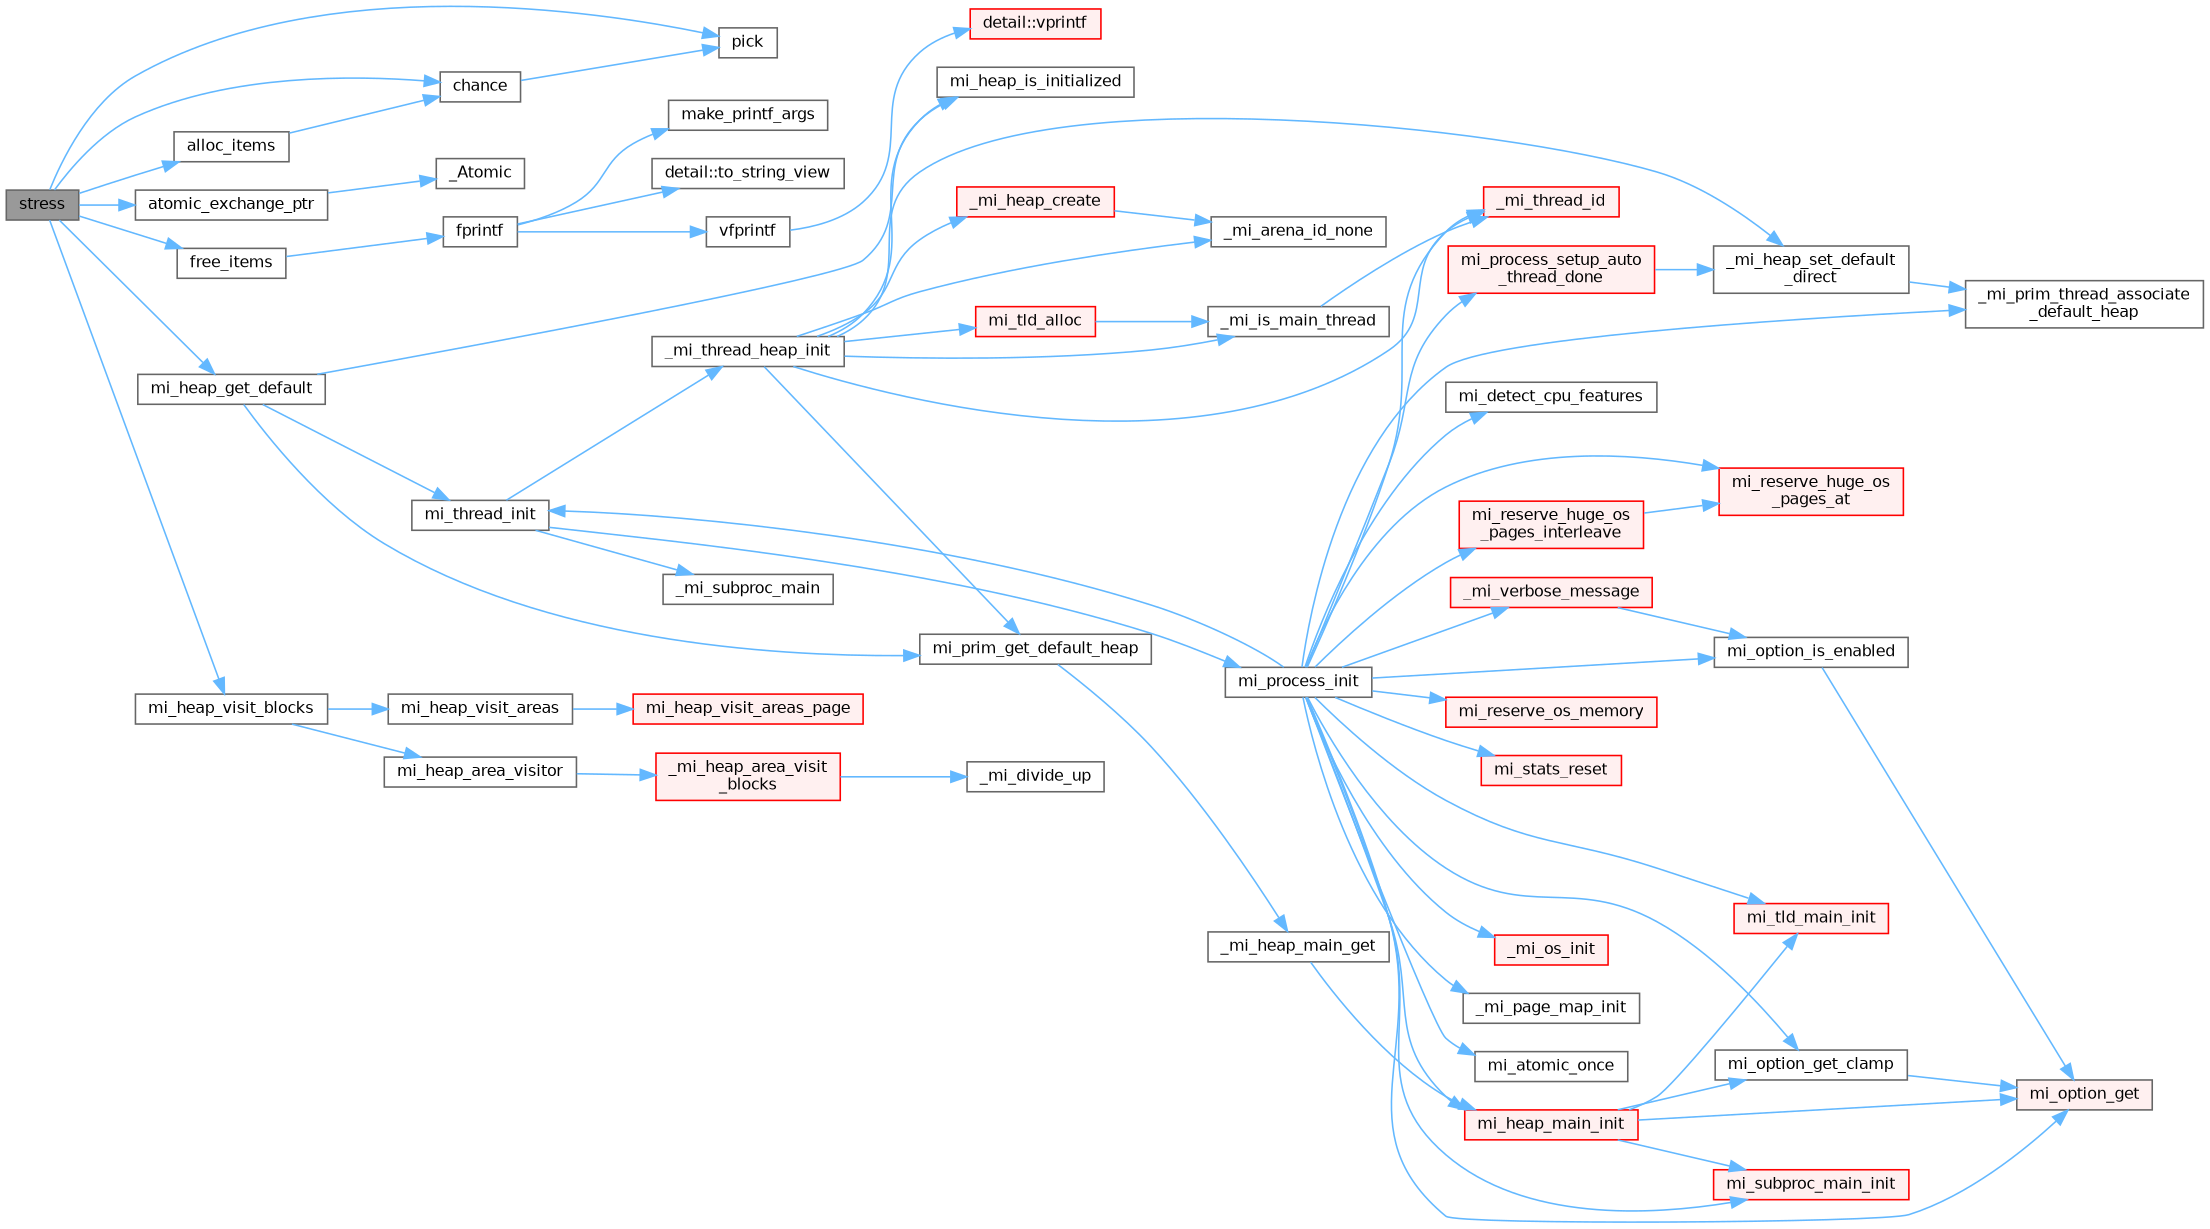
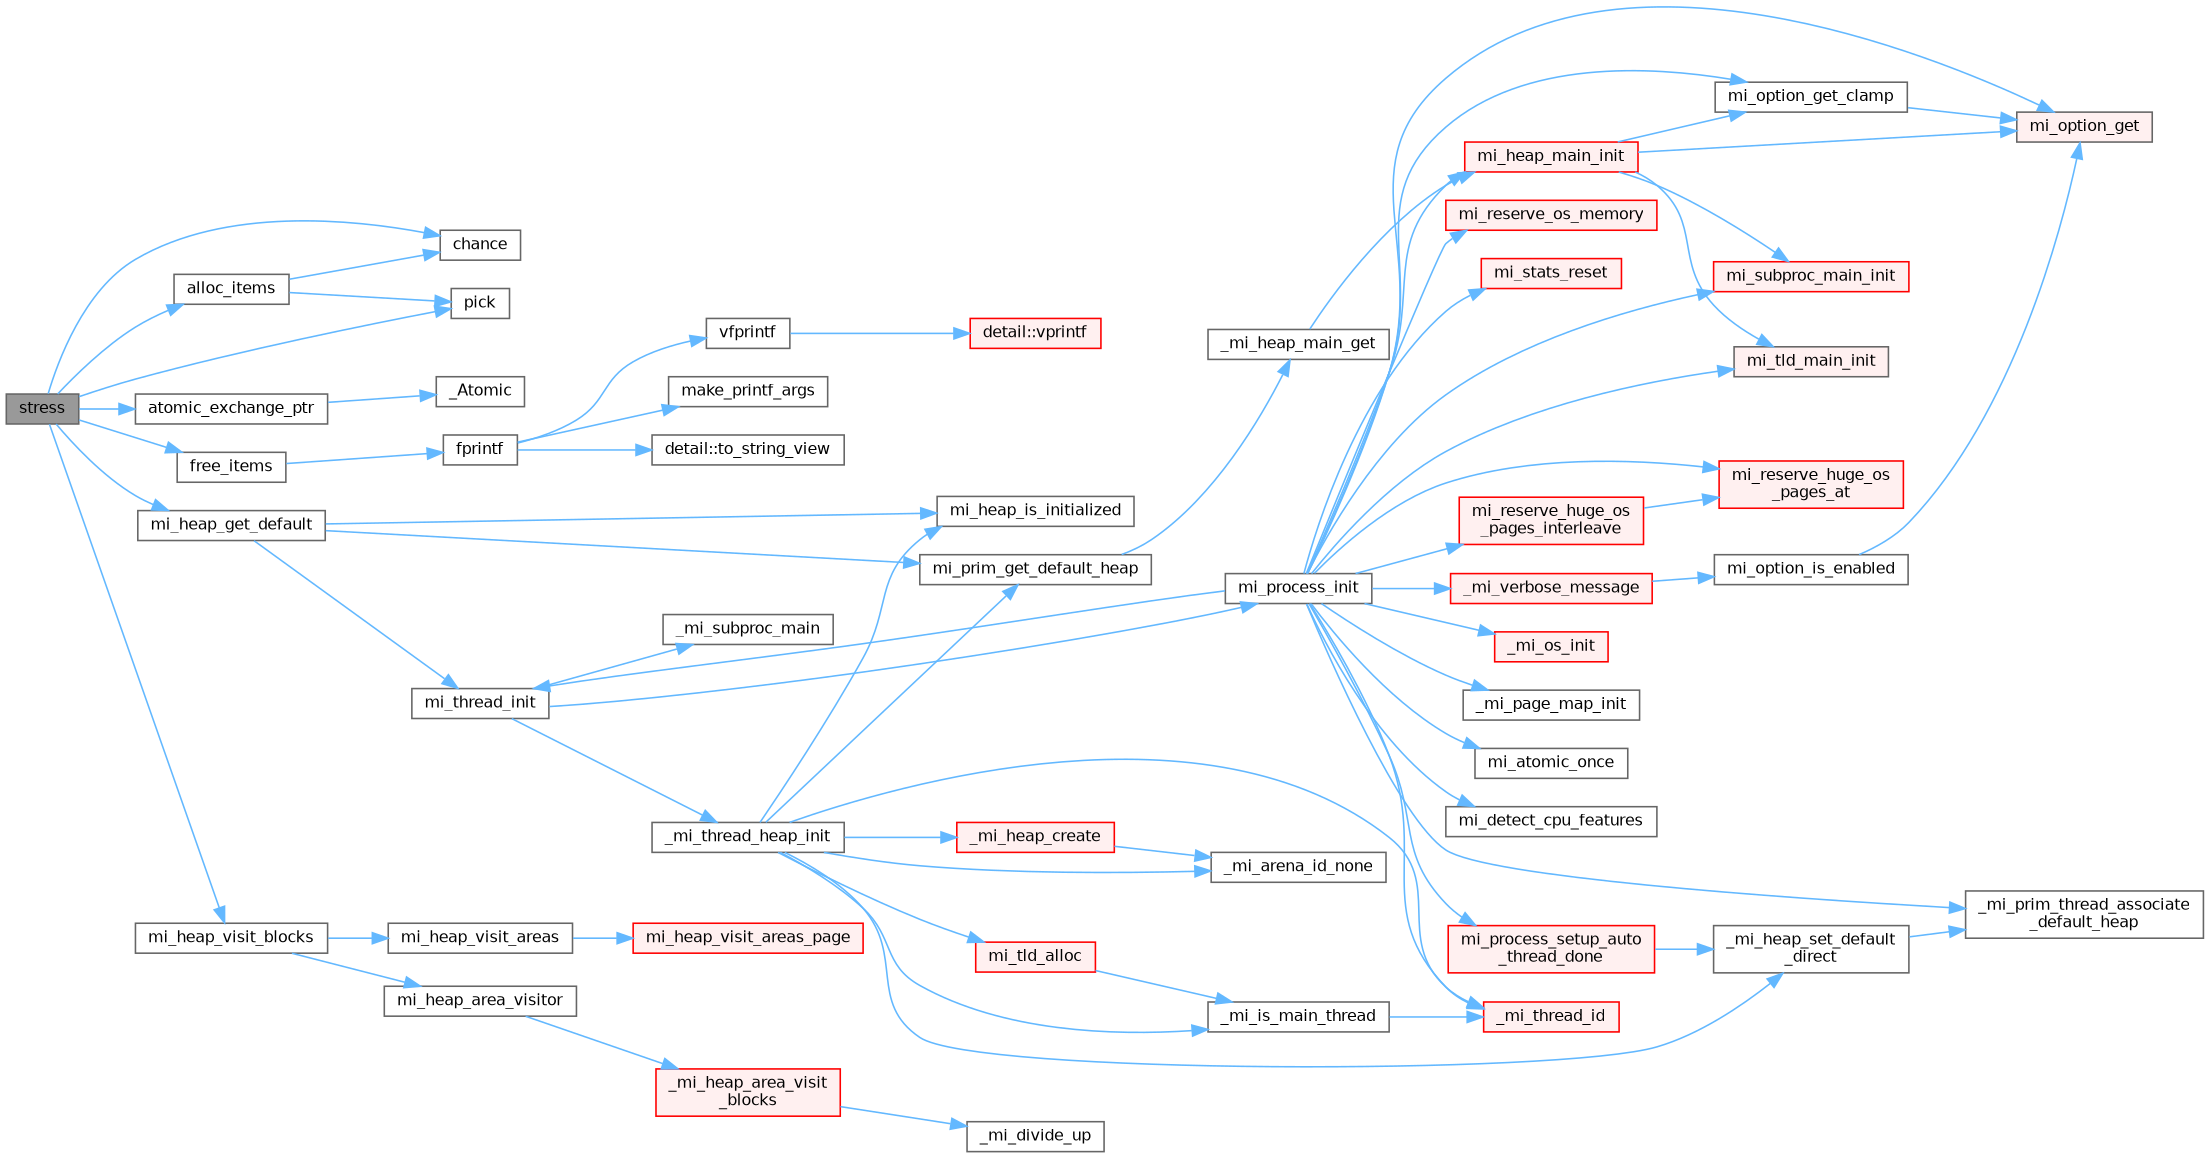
edge "chance" -> "pick": now "alloc_items" -> "pick"
edge "mi_process_init" -> "mi_option_is_enabled": removed
node "mi_tld_main_init": color red -> grey40
